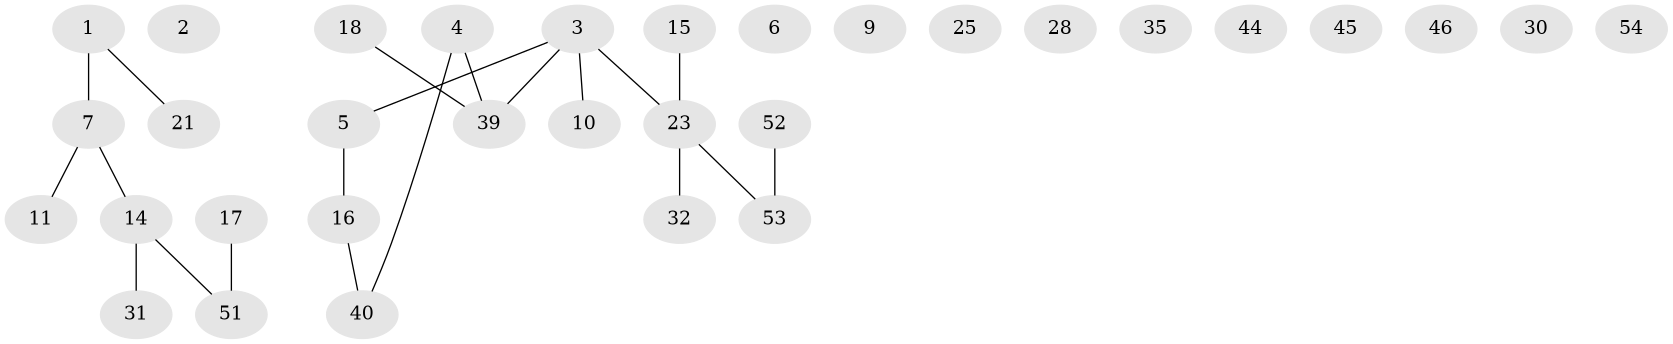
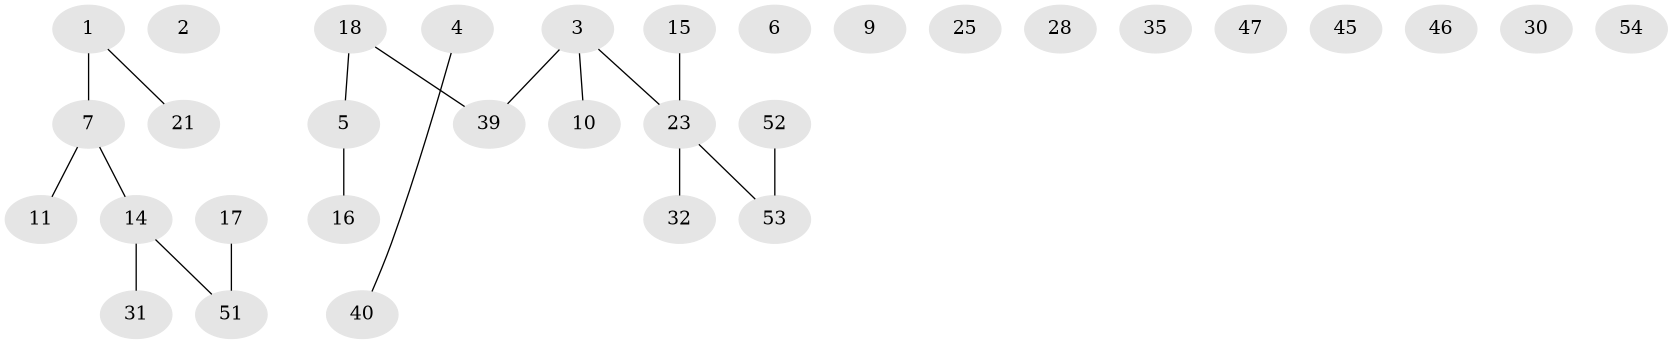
node "44": label "44" -> "47"
edge "3" -- "5": now "18" -- "5"
edge "4" -- "39": removed
edge "16" -- "40": removed
